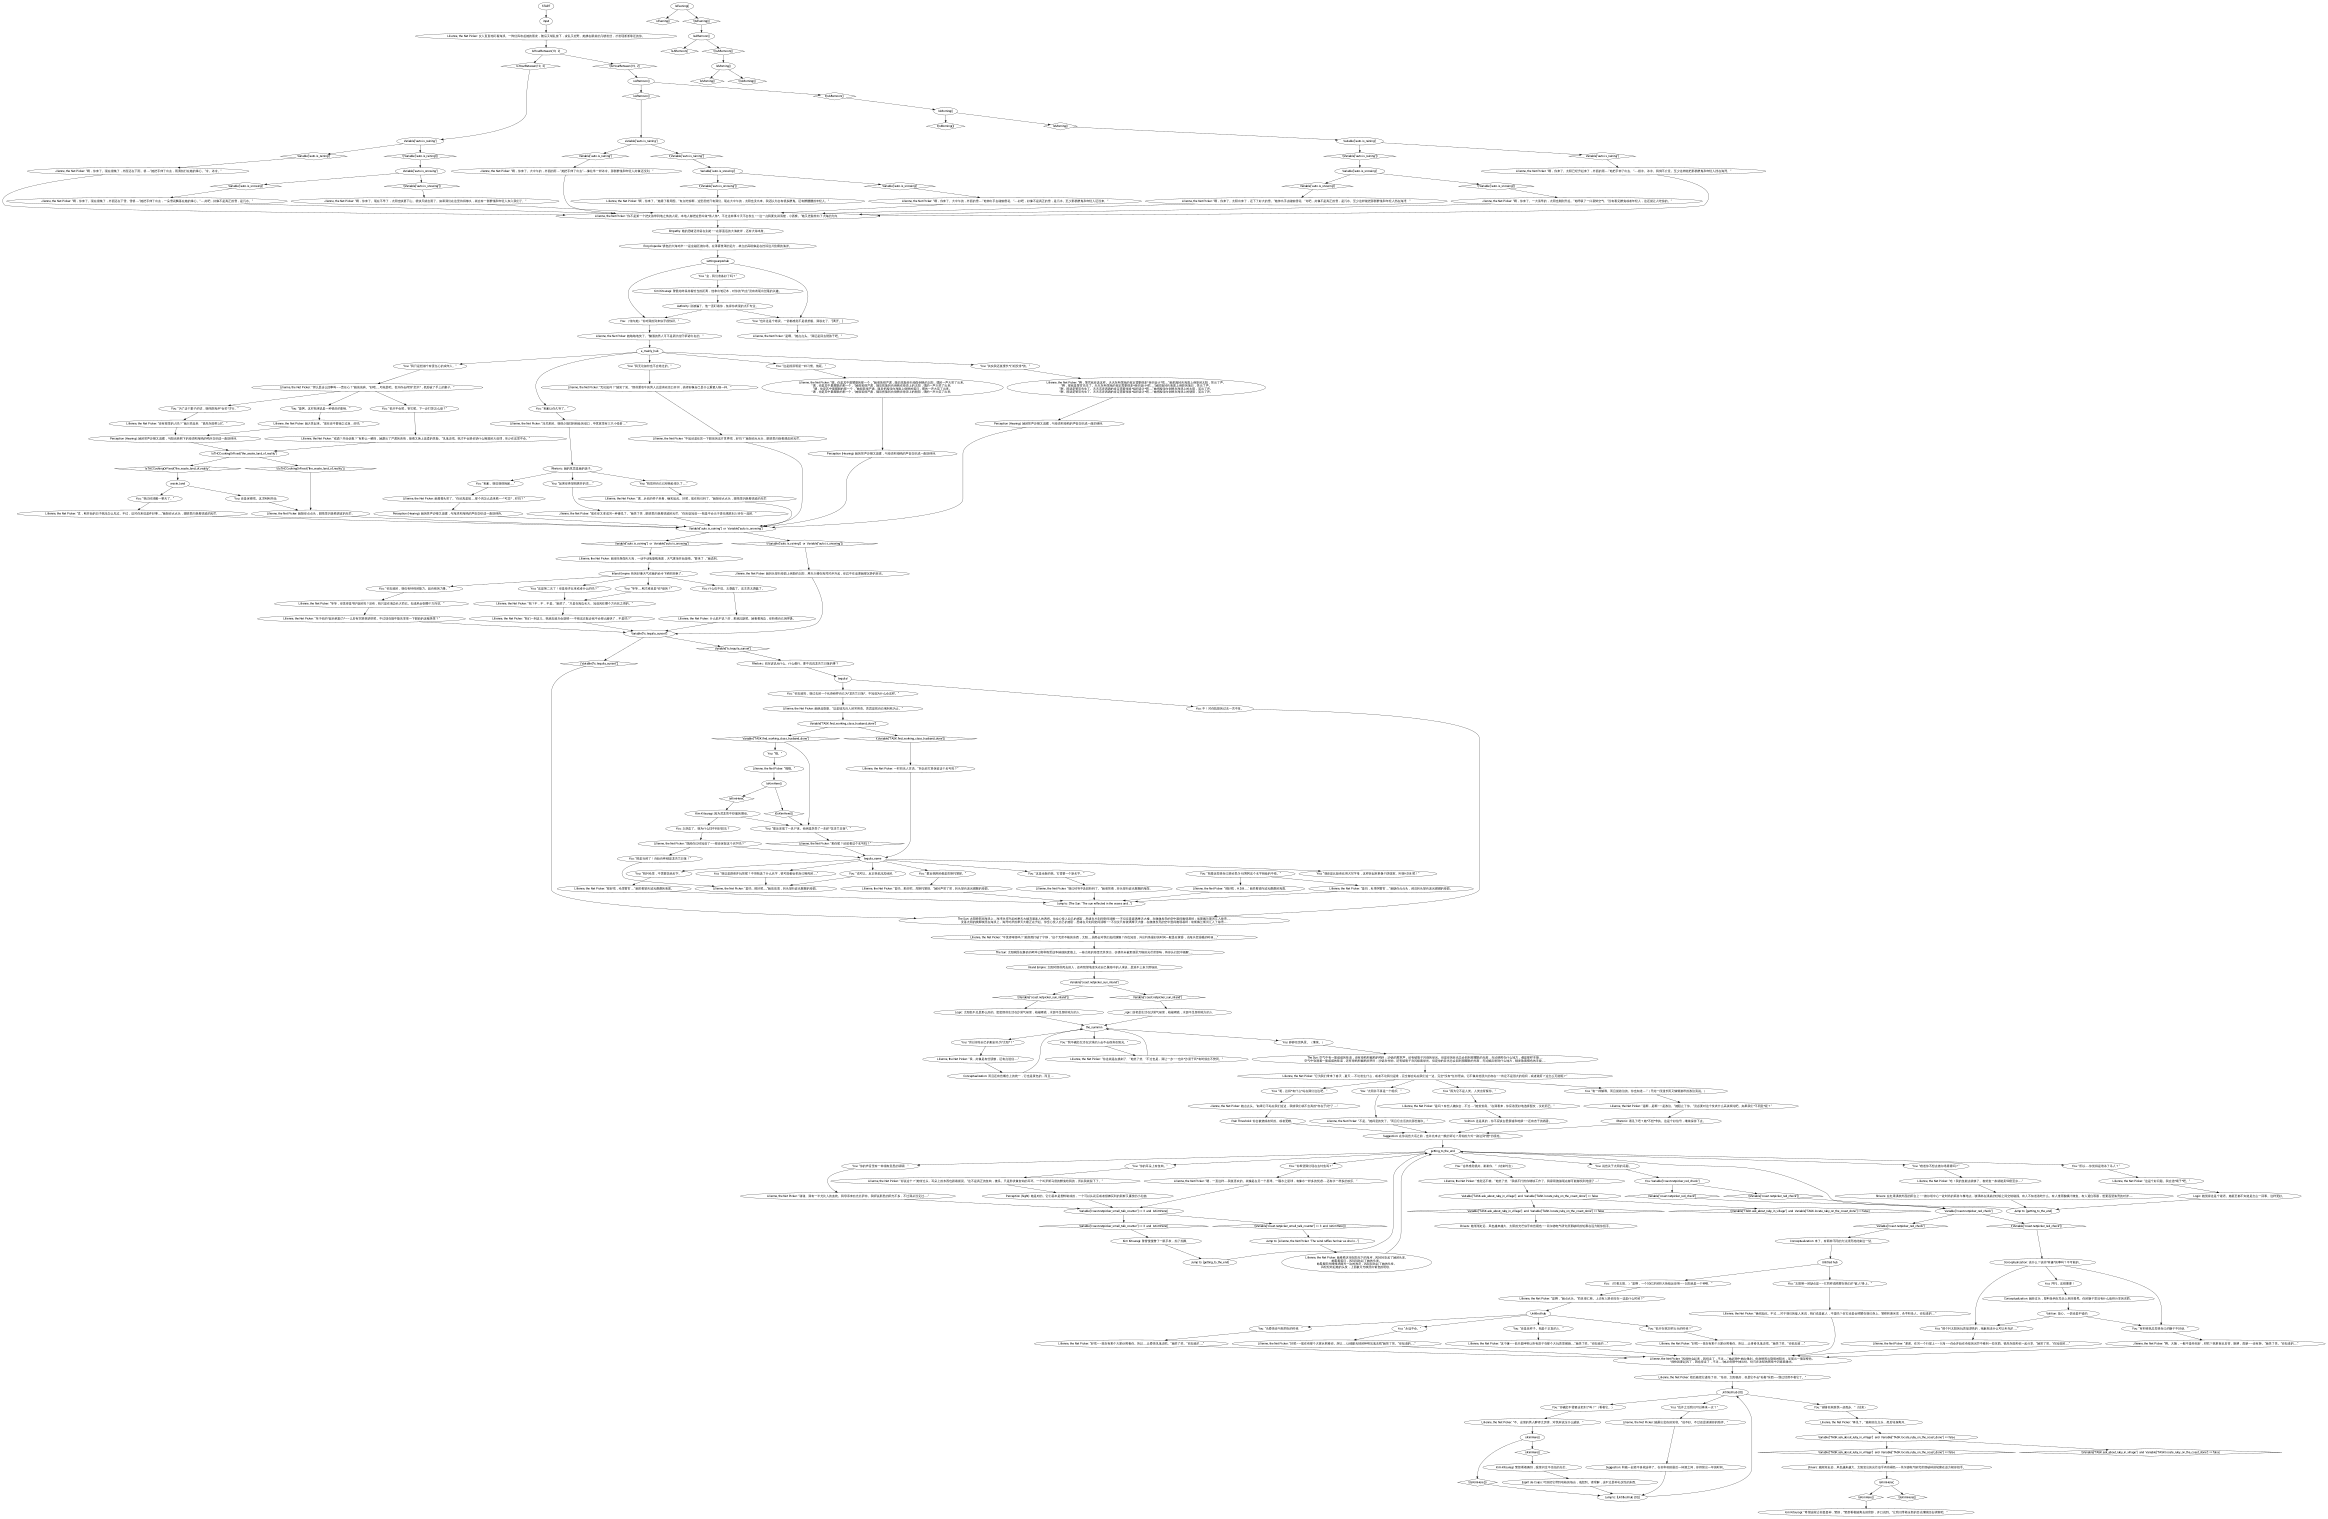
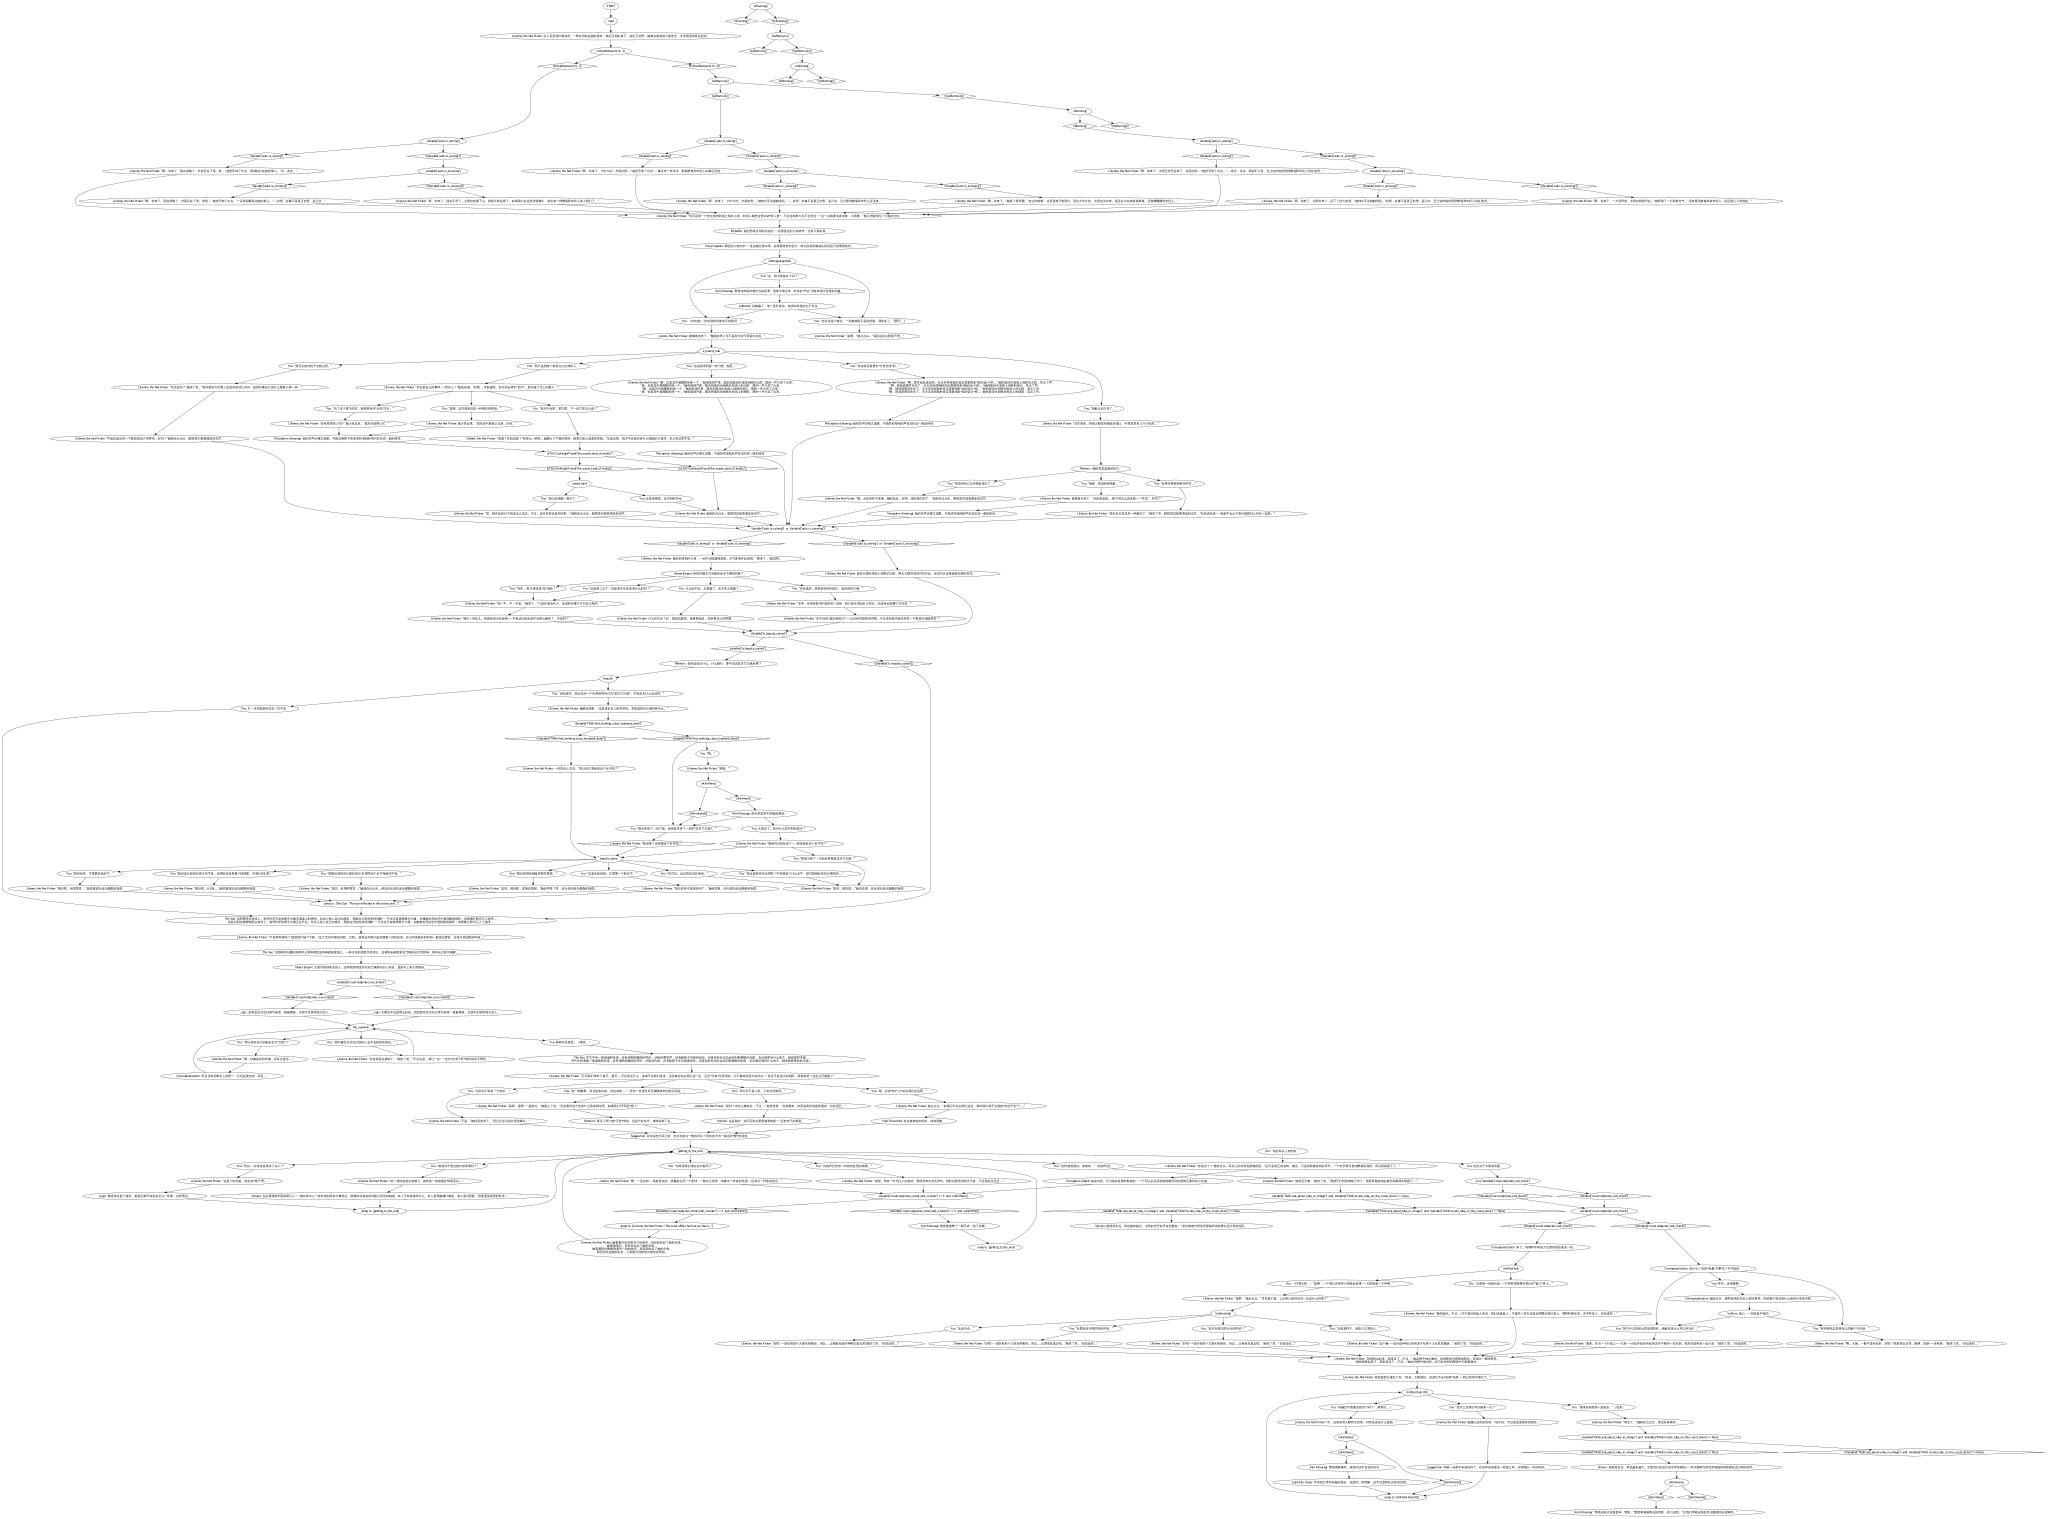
edge "You: “我最近觉得自己跟哈里尔·杜博阿这个名字相处的不错。”" -> "Lilienne, the Net Picker: “那好吧，H.D.B…….”她笑着望向波光粼粼的海面。": now "You: “我还是比较喜欢用大写字母，这样听起来更像个阴谋家。叫我H.D.B.吧！”" -> "Lilienne, the Net Picker: “那好吧，H.D.B…….”她笑着望向波光粼粼的海面。"
edge "getting_to_the_end" -> "You: “你的耳朵上有鱼钩。”": removed
